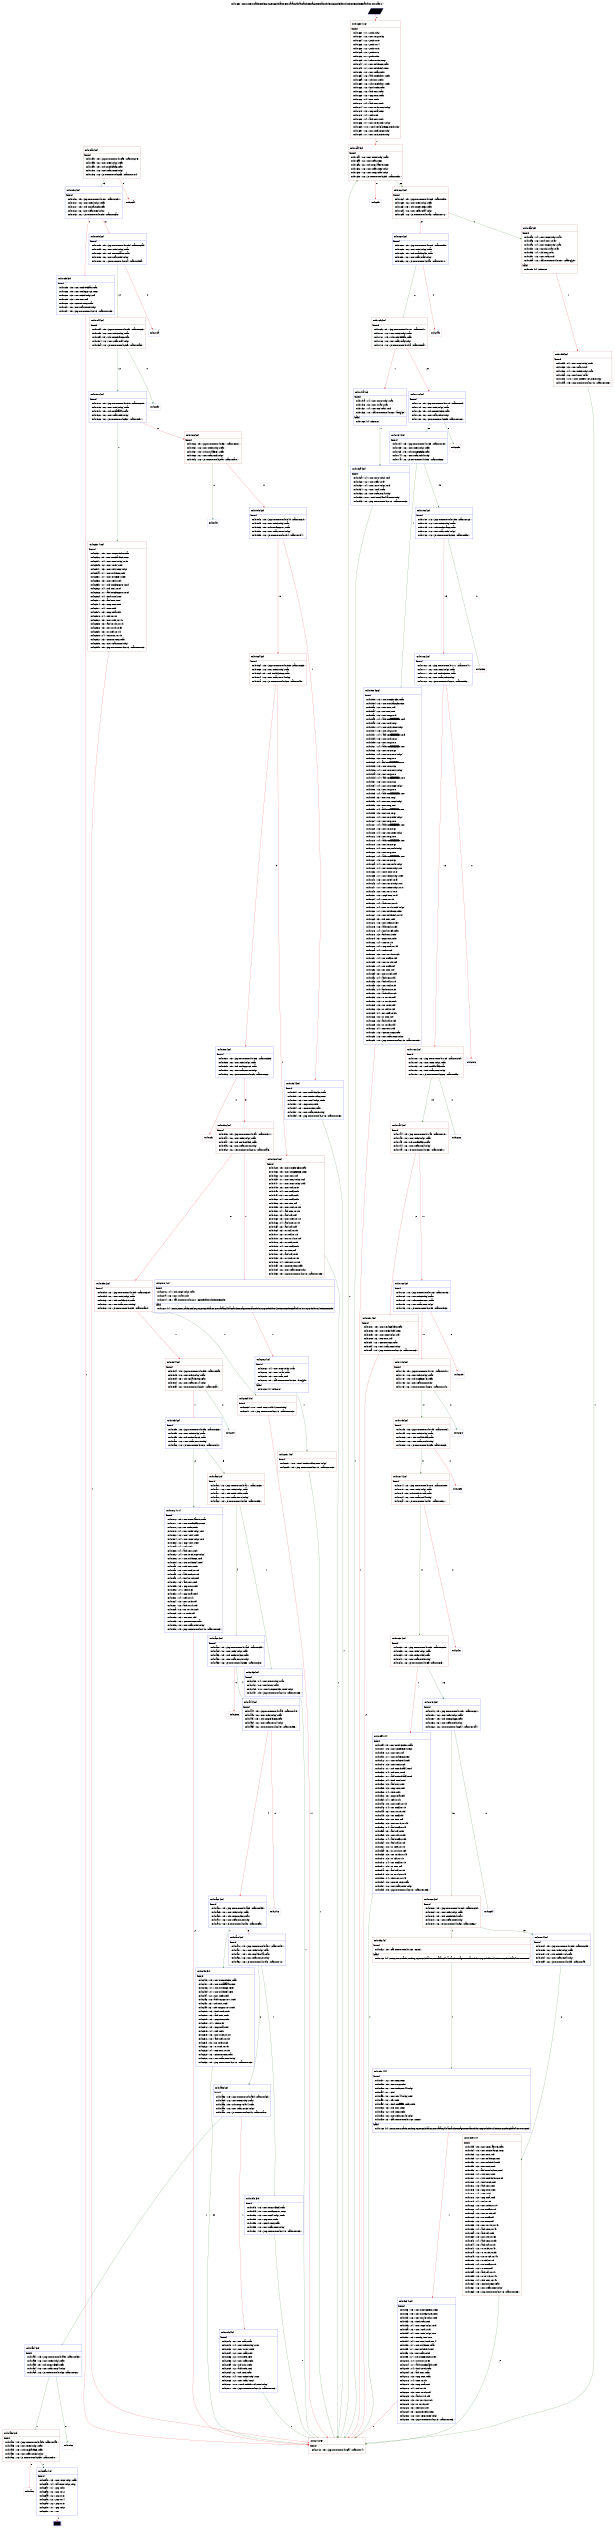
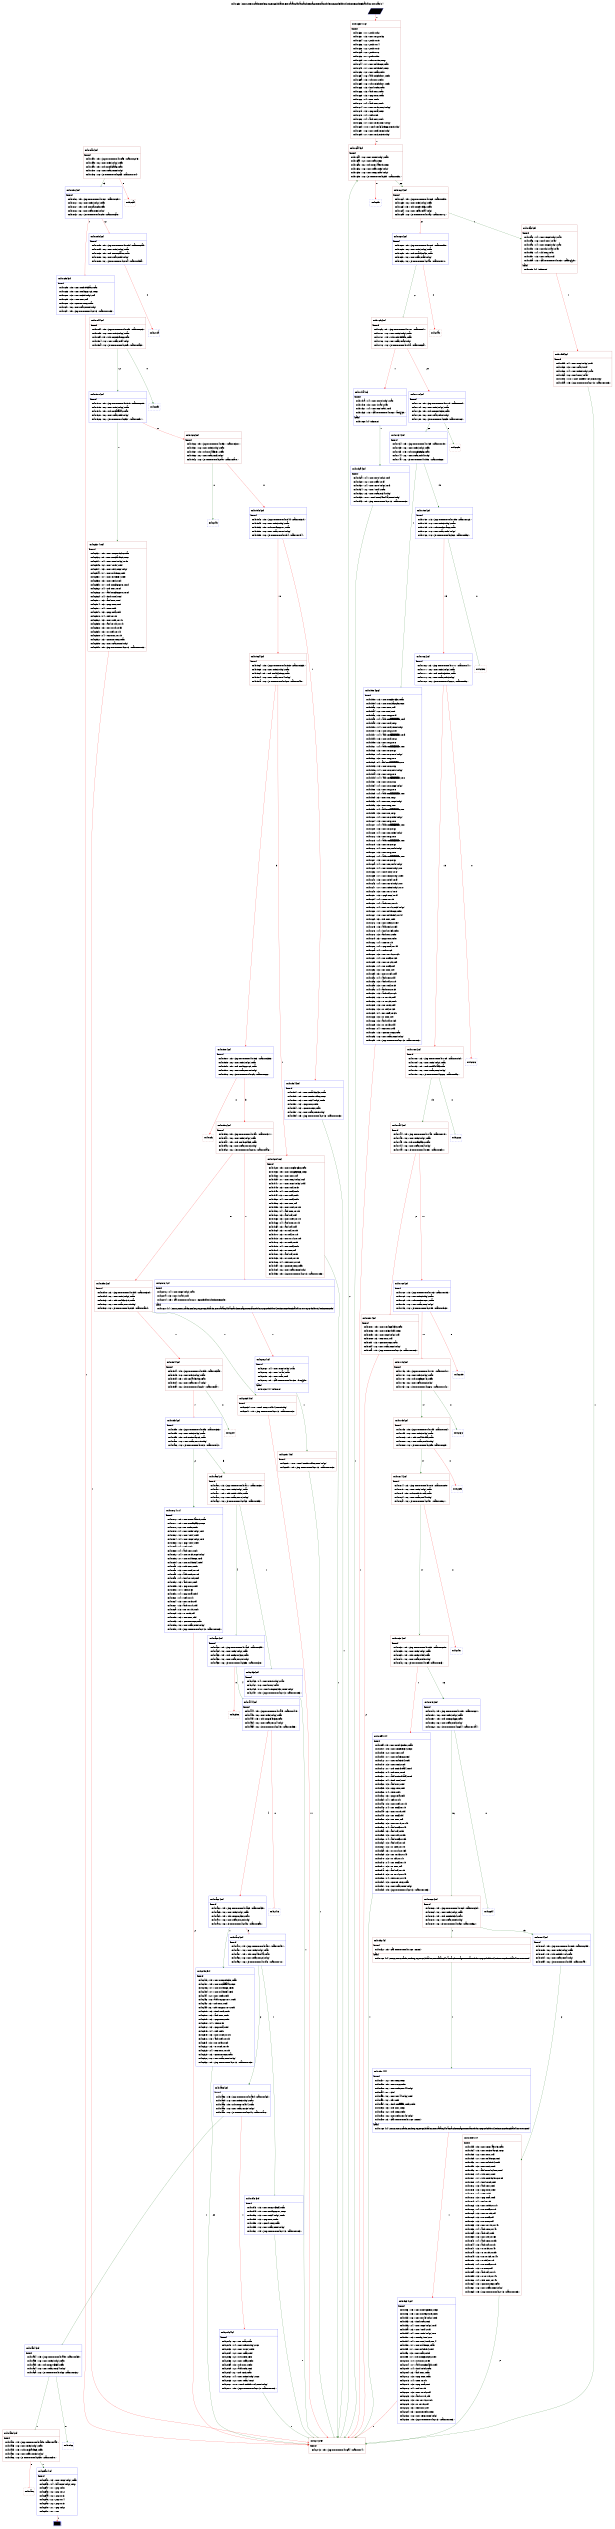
edge "0x4018d8 [28]" -> "0x4018f4 [28]": removed, label "12"
